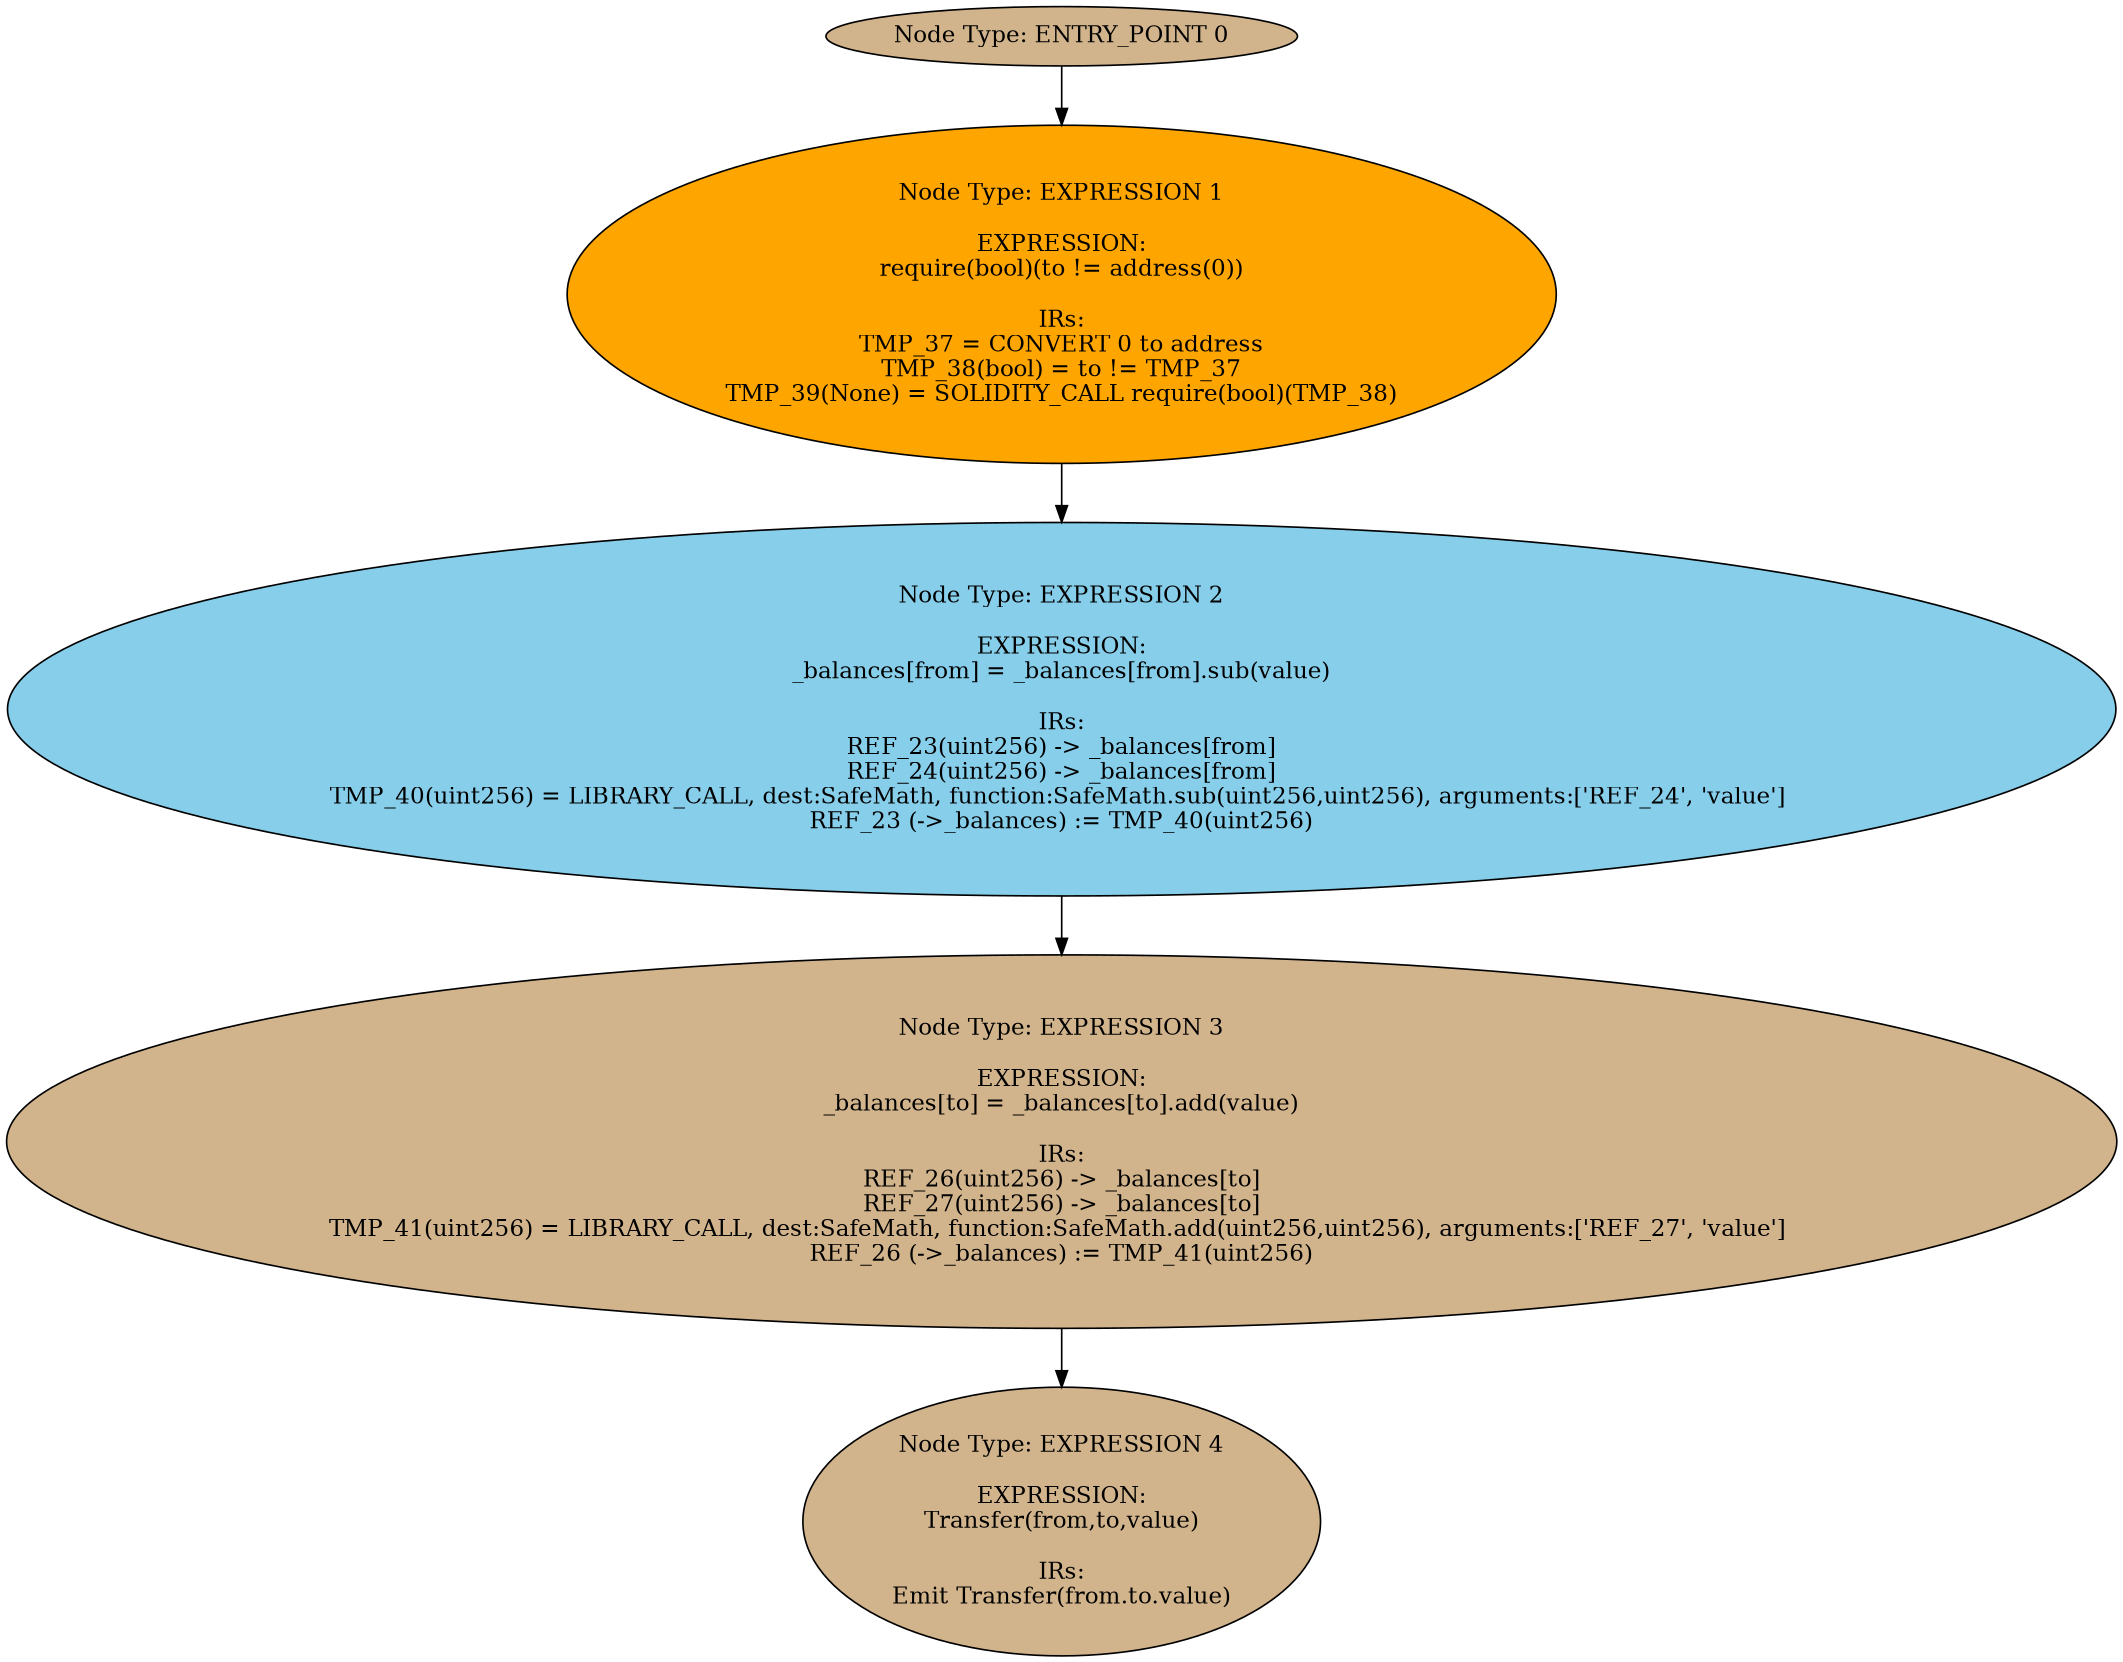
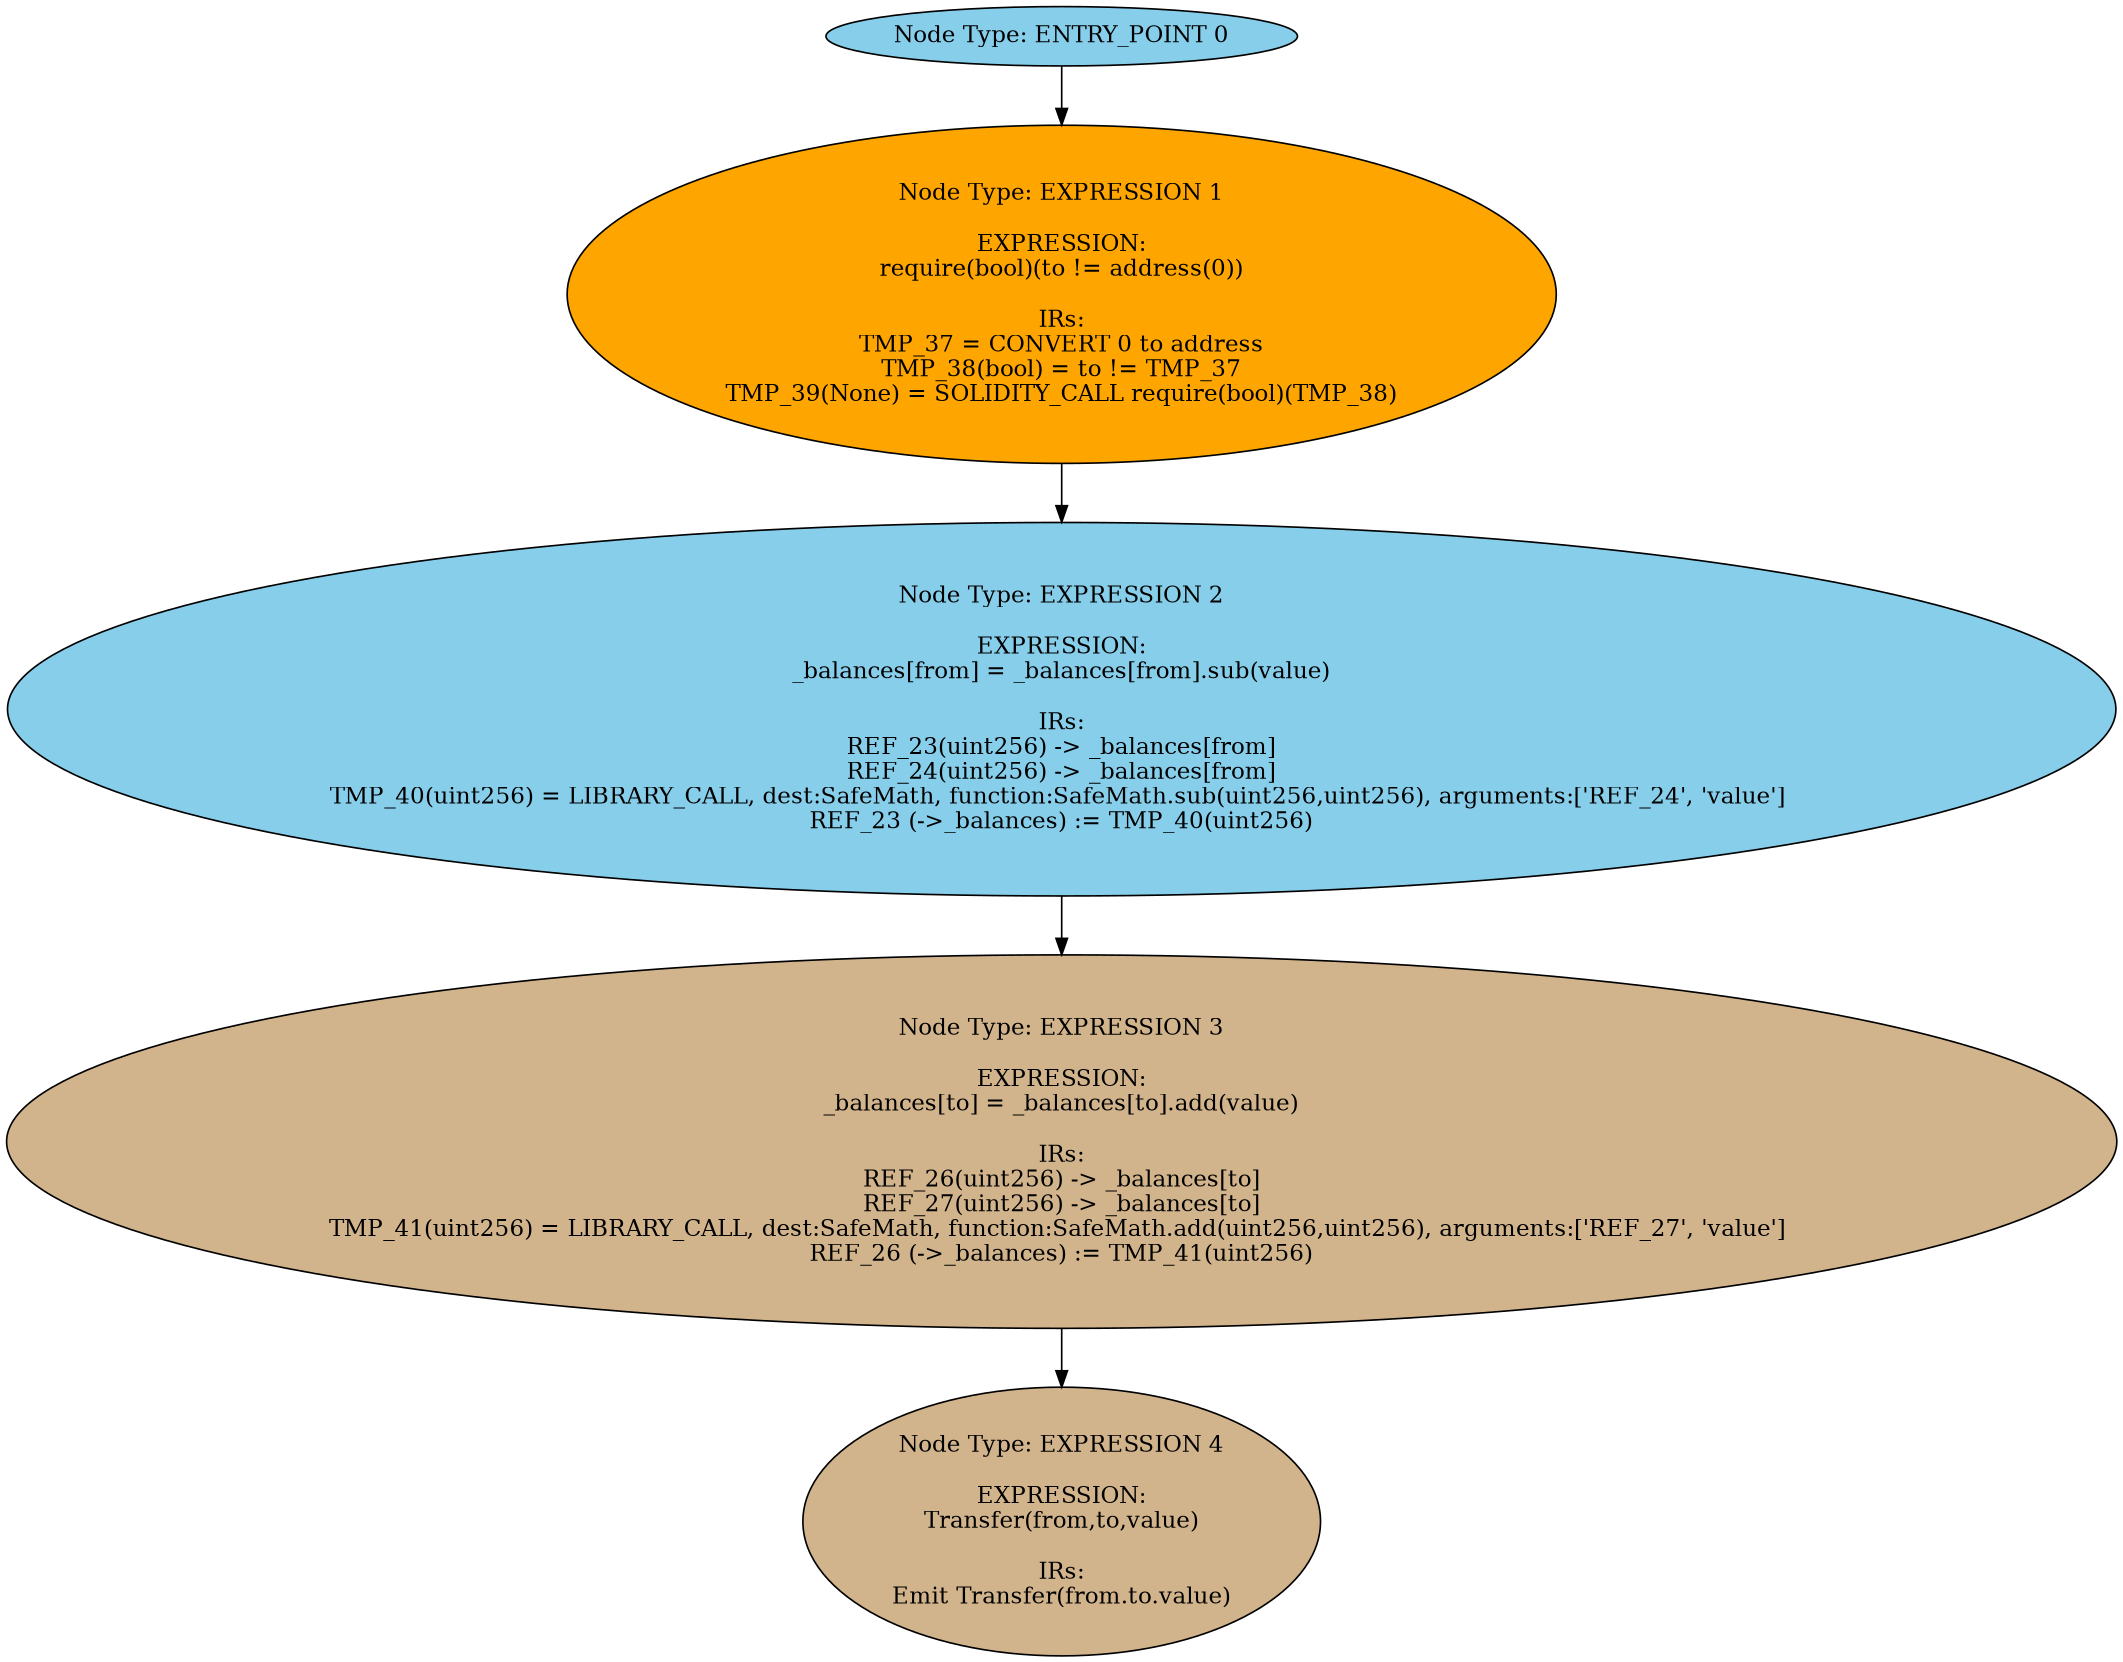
node "Node Type: ENTRY_POINT 0": fillcolor tan -> skyblue
